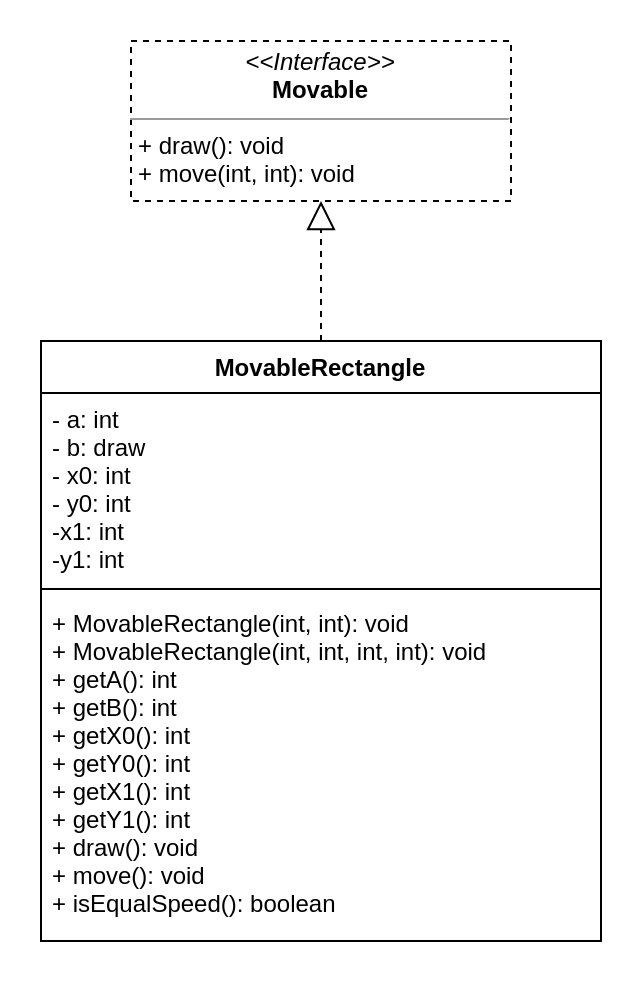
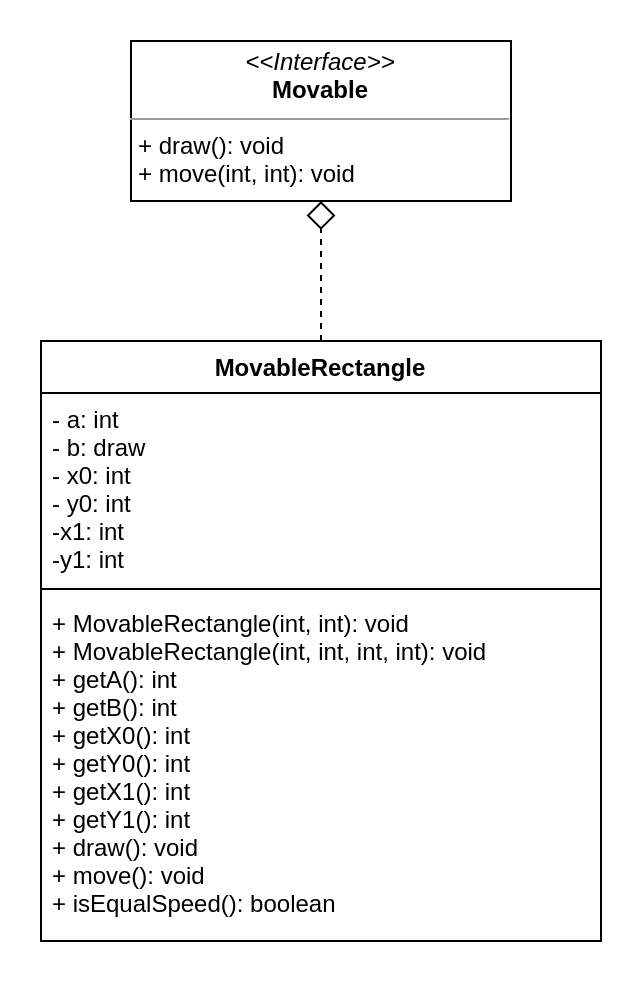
node "<<Interface>> Movable + draw(): void + move(int, int): void": style dashed -> solid
edge "MovableRectangle" -> "<<Interface>> Movable + draw(): void + move(int, int): void": arrowhead block -> diamond
